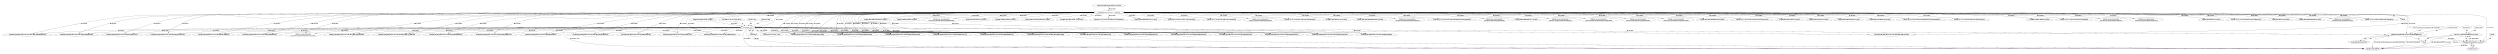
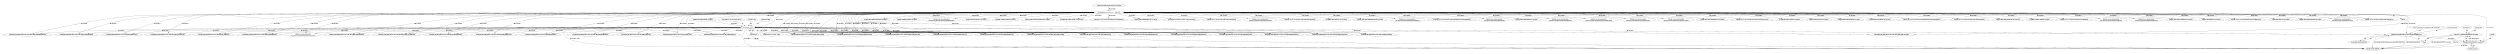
node "(Call,(OMX_VIDEO_PARAM_QUANTIZATIONTYPE*) paramData)": added
node "(Call,(OMX_VIDEO_PARAM_PORTFORMATTYPE *)paramData)": added
